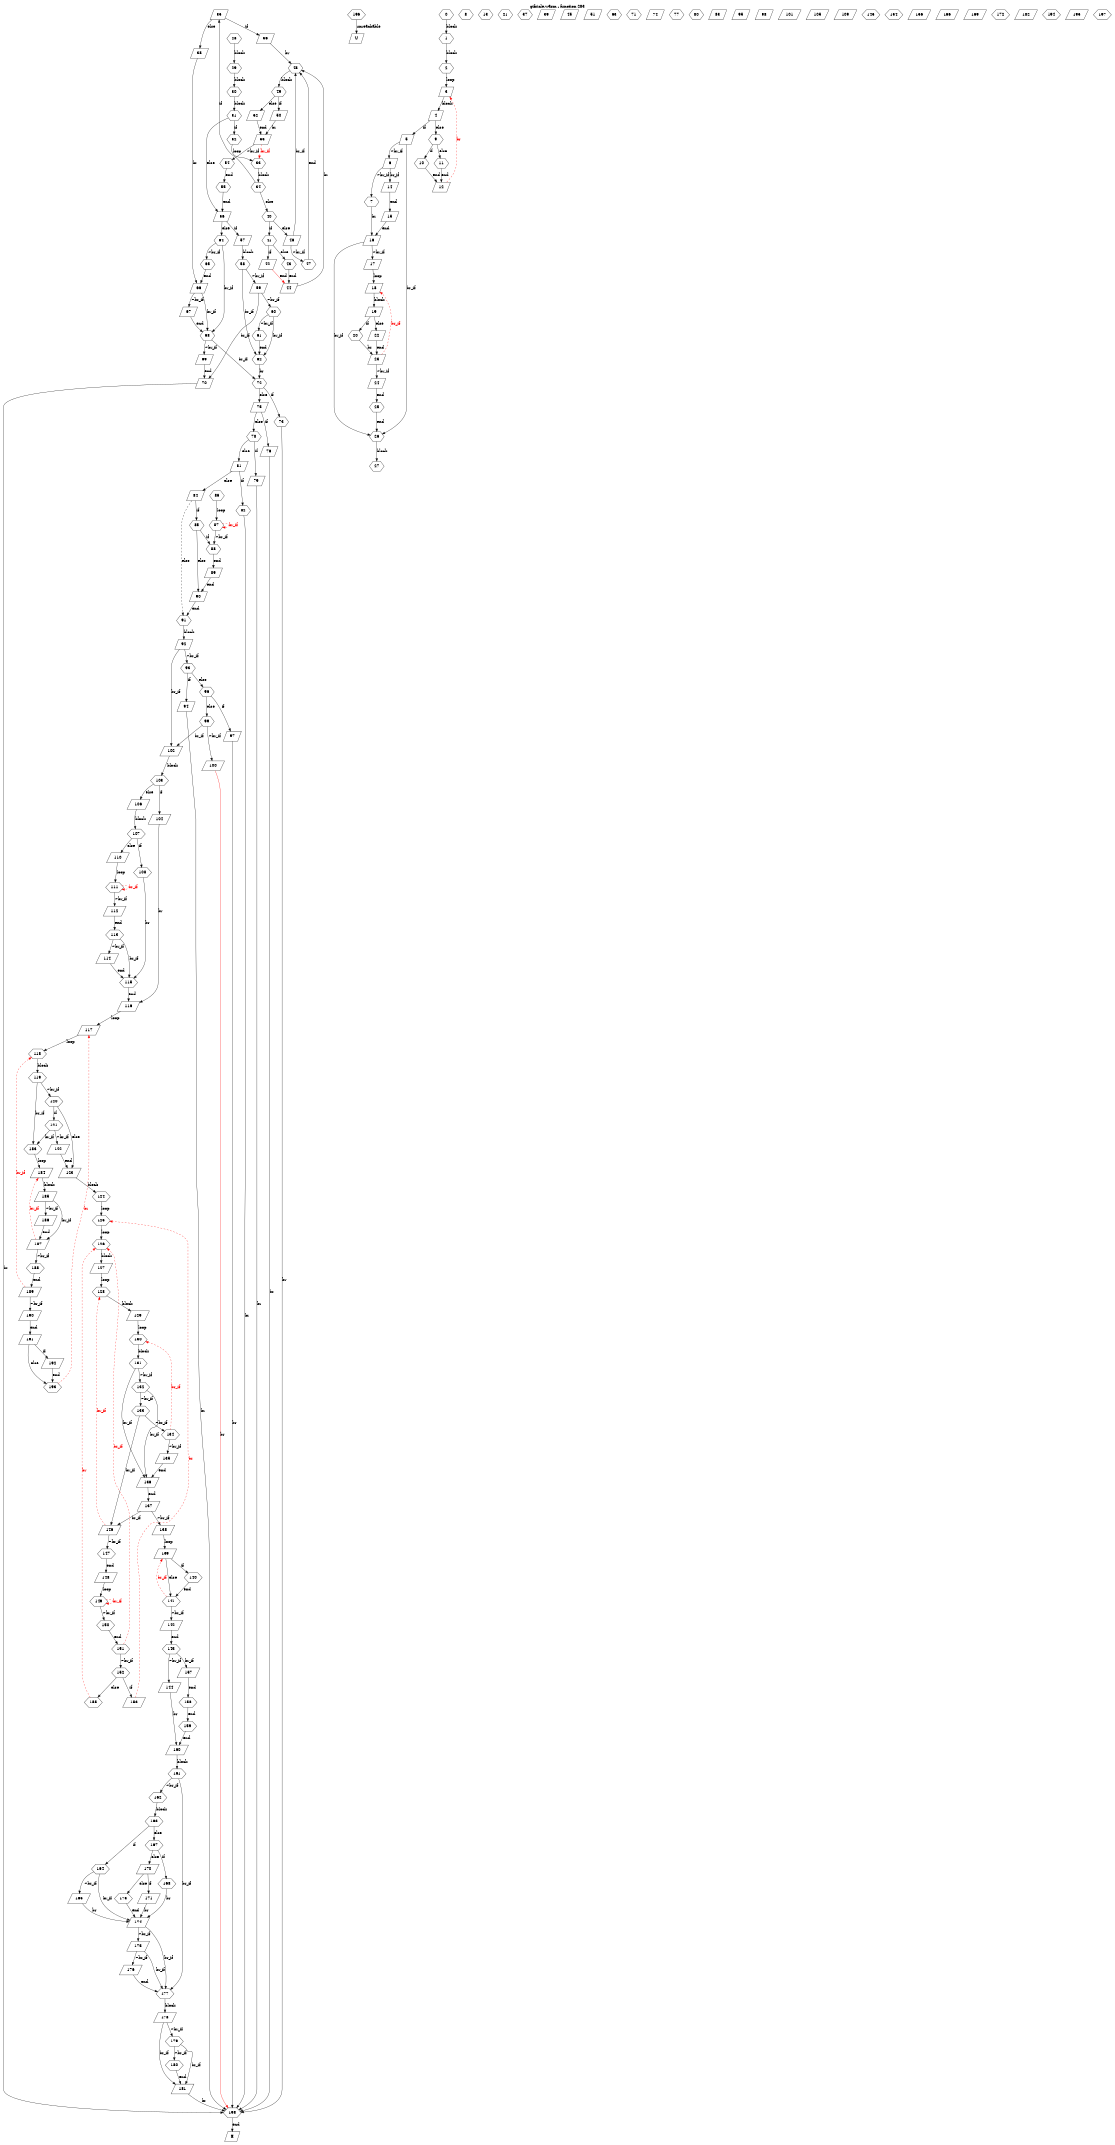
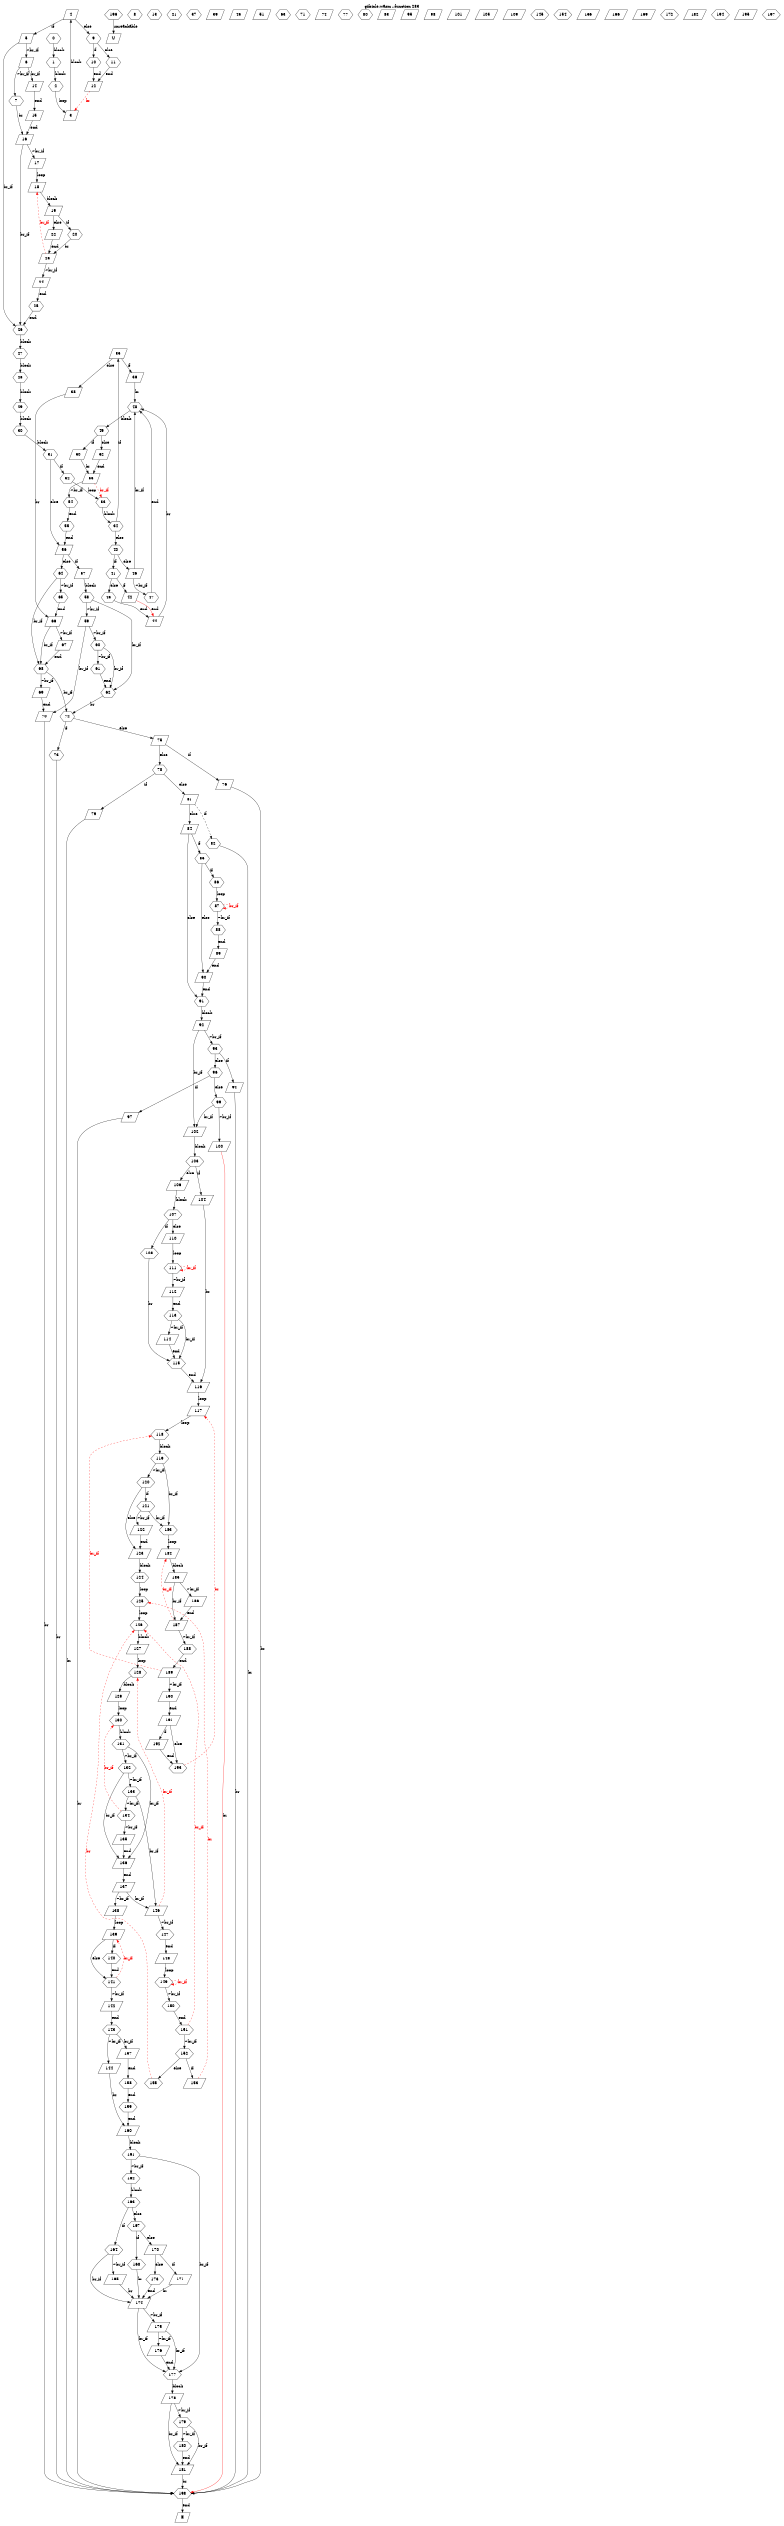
edge "27" -> "28": added, label "block"
edge "81" -> "82": style solid -> dashed
edge "85" -> "88": now "85" -> "86"
edge "84" -> "91": style dashed -> solid
